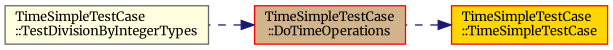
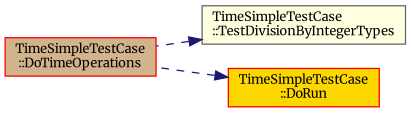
edge "TimeSimpleTestCase ::TestDivisionByIntegerTypes" -> "TimeSimpleTestCase ::DoTimeOperations": reversed
node "TimeSimpleTestCase ::TimeSimpleTestCase": label "TimeSimpleTestCase ::TimeSimpleTestCase" -> "TimeSimpleTestCase ::DoRun"
